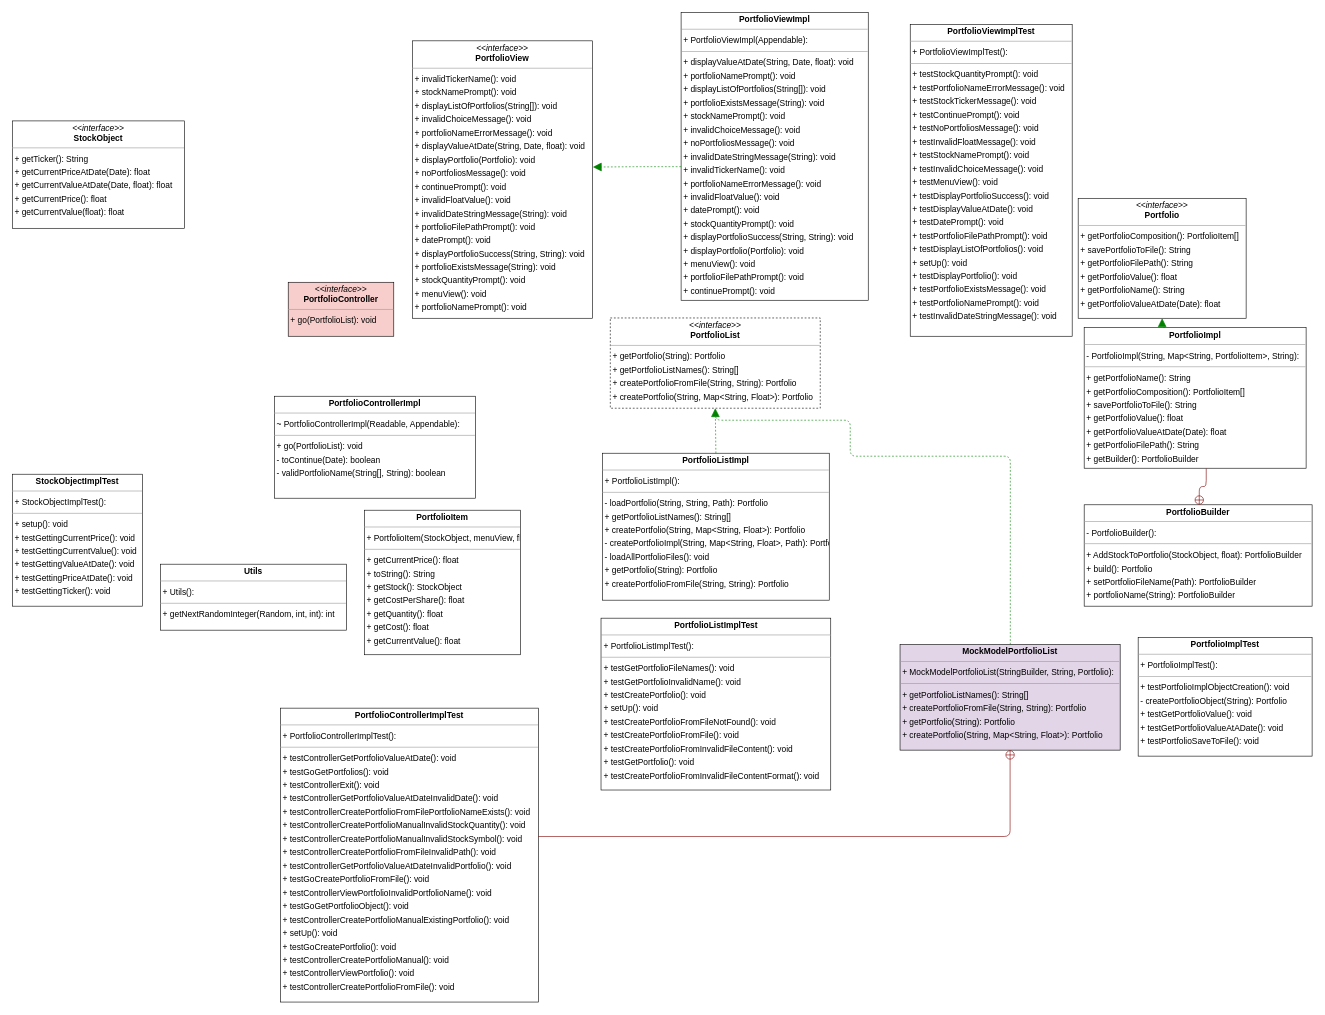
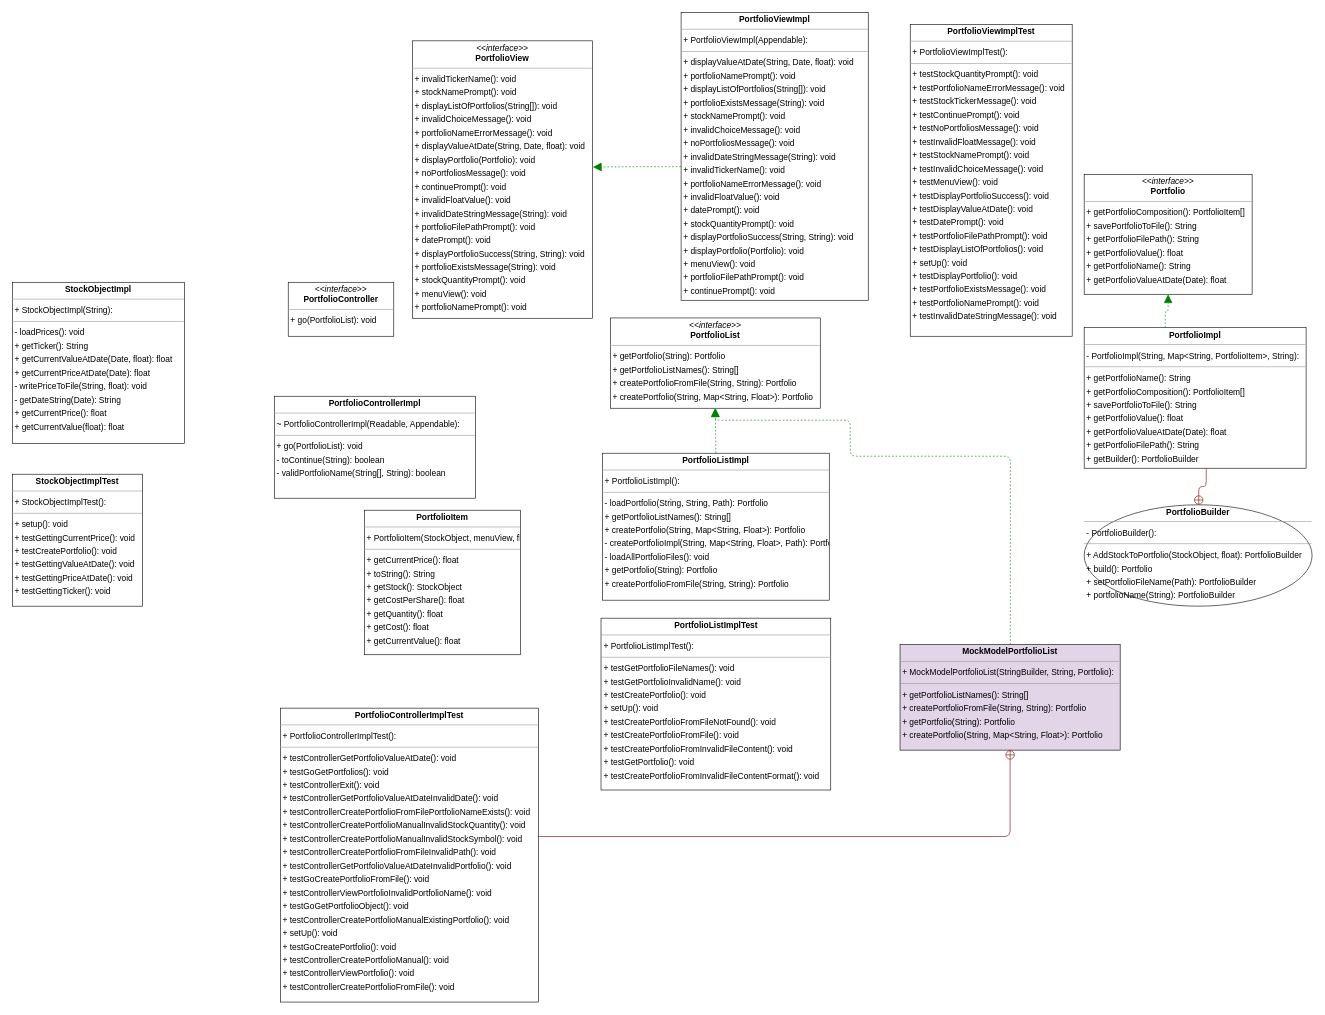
node "<<interface>> StockObject + getTicker(): String + getCurrentPriceAtDate(Date): float + getCurrentValueAtDate(Date, float): float + getCurrentPrice(): float + getCurrentValue(float): float": removed
node "<<interface>> Portfolio + getPortfolioComposition(): PortfolioItem[] + savePortfolioToFile(): String + getPortfolioFilePath(): String + getPortfolioValue(): float + getPortfolioName(): String + getPortfolioValueAtDate(Date): float": moved (1163, 258) -> (1169, 234)
node "<<interface>> PortfolioController + go(PortfolioList): void": fillcolor #f8cecc -> #ffffff
node "StockObjectImpl + StockObjectImpl(String): - loadPrices(): void + getTicker(): String + getCurrentValueAtDate(Date, float): float + getCurrentPriceAtDate(Date): float - writePriceToFile(String, float): void - getDateString(Date): String + getCurrentPrice(): float + getCurrentValue(float): float": added
node "<<interface>> PortfolioList + getPortfolio(String): Portfolio + getPortfolioListNames(): String[] + createPortfolioFromFile(String, String): Portfolio + createPortfolio(String, Map<String, Float>): Portfolio": style dashed -> solid
edge "<<interface>> PortfolioList + getPortfolio(String): Portfolio + getPortfolioListNames(): String[] + createPortfolioFromFile(String, String): Portfolio + createPortfolio(String, Map<String, Float>): Portfolio" -- "MockModelPortfolioList + MockModelPortfolioList(StringBuilder, String, Portfolio): + getPortfolioListNames(): String[] + createPortfolioFromFile(String, String): Portfolio + getPortfolio(String): Portfolio + createPortfolio(String, Map<String, Float>): Portfolio": arrowhead none -> block
node "PortfolioControllerImpl ~ PortfolioControllerImpl(Readable, Appendable): + go(PortfolioList): void - toContinue(Date): boolean - validPortfolioName(String[], String): boolean": label "PortfolioControllerImpl ~ PortfolioControllerImpl(Readable, Appendable): + go(PortfolioList): void - toContinue(Date): boolean - validPortfolioName(String[], String): boolean" -> "PortfolioControllerImpl ~ PortfolioControllerImpl(Readable, Appendable): + go(PortfolioList): void - toContinue(String): boolean - validPortfolioName(String[], String): boolean"
node "StockObjectImplTest + StockObjectImplTest(): + setup(): void + testGettingCurrentPrice(): void + testGettingCurrentValue(): void + testGettingValueAtDate(): void + testGettingPriceAtDate(): void + testGettingTicker(): void": label "StockObjectImplTest + StockObjectImplTest(): + setup(): void + testGettingCurrentPrice(): void + testGettingCurrentValue(): void + testGettingValueAtDate(): void + testGettingPriceAtDate(): void + testGettingTicker(): void" -> "StockObjectImplTest + StockObjectImplTest(): + setup(): void + testGettingCurrentPrice(): void + testCreatePortfolio(): void + testGettingValueAtDate(): void + testGettingPriceAtDate(): void + testGettingTicker(): void"
node "PortfolioBuilder - PortfolioBuilder(): + AddStockToPortfolio(StockObject, float): PortfolioBuilder + build(): Portfolio + setPortfolioFileName(Path): PortfolioBuilder + portfolioName(String): PortfolioBuilder": shape rectangle -> ellipse
node "Utils + Utils(): + getNextRandomInteger(Random, int, int): int": removed
node "PortfolioImplTest + PortfolioImplTest(): + testPortfolioImplObjectCreation(): void - createPortfolioObject(String): Portfolio + testGetPortfolioValue(): void + testGetPortfolioValueAtADate(): void + testPortfolioSaveToFile(): void": removed
